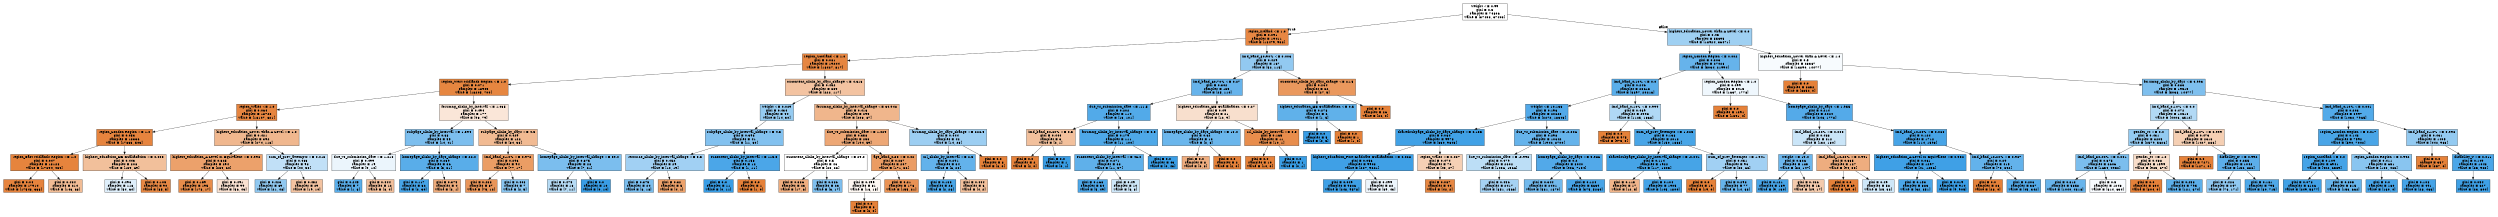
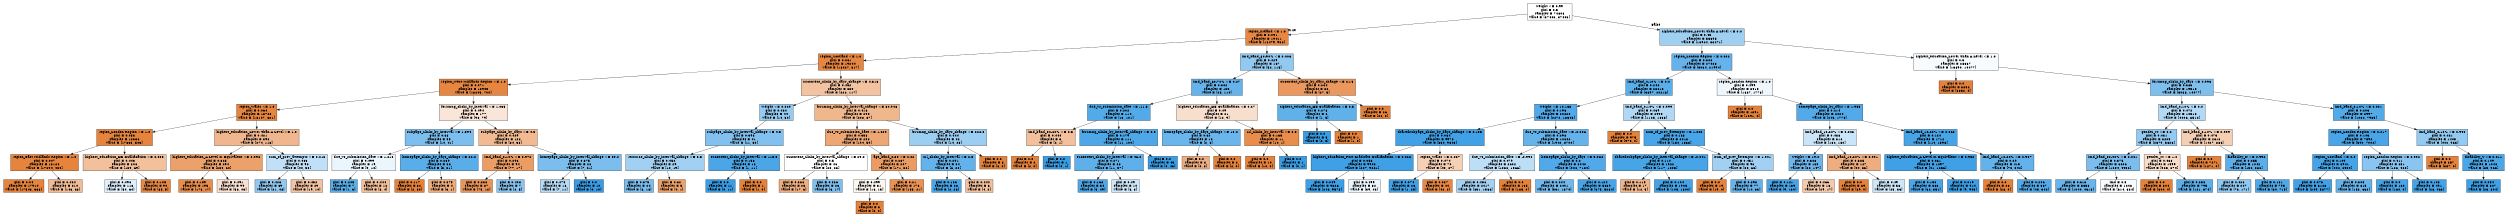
node "gini = 0.117 samples = 32 value = [2, 30]": fillcolor #399de5ee -> #e58139ff
node "gini = 0.074 samples = 26 value = [1, 25]": added
node "gini = 0.0 samples = 185 value = [185, 0]": added
node "gini = 0.5 samples = 1248 value = [614, 634]": label "gini = 0.5 samples = 1248 value = [614, 634]" -> "imd = 0.5 samples = 1248 value = [614, 634]"
